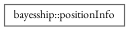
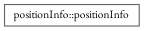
node "bayesship::positionInfo": label "bayesship::positionInfo" -> "positionInfo::positionInfo"
